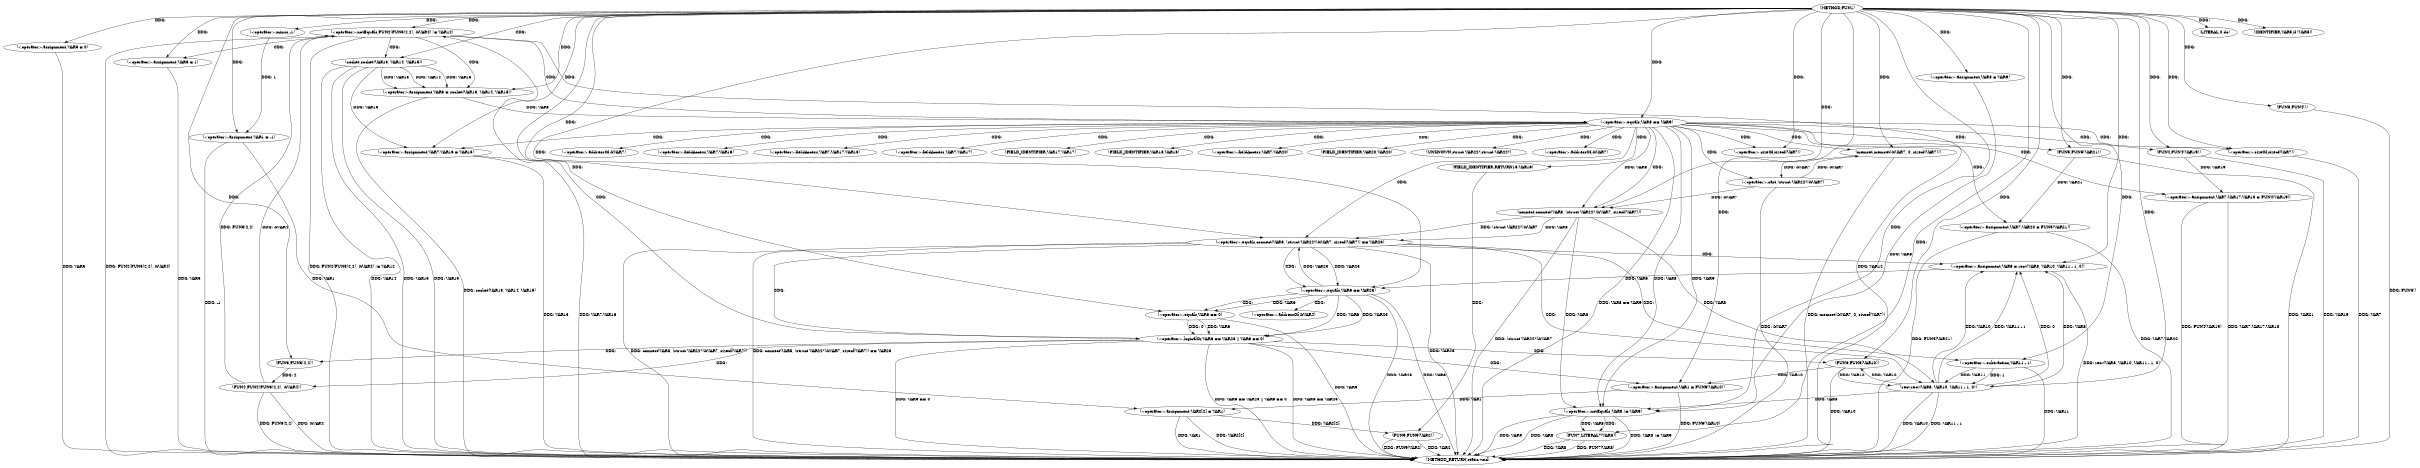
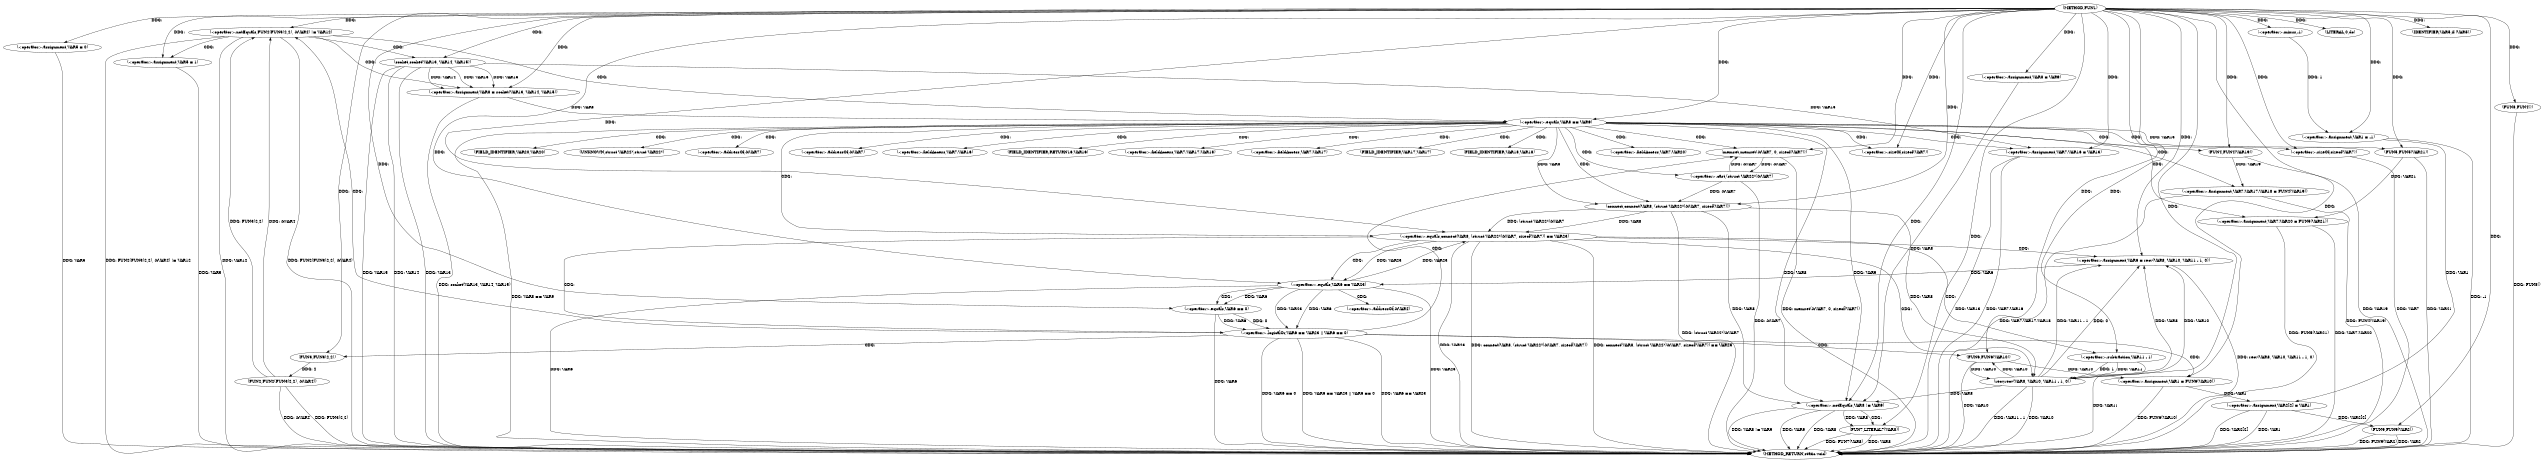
edge "(<operator>.equals,VAR8 == VAR9)" -> "(FUN5,FUN5(VAR21))": label "CDG: " -> "DDG: VAR13"
edge "(FIELD_IDENTIFIER,RETURN16,VAR16)" -> "(FUN9,FUN9(VAR2))": now "(METHOD,FUN1)" -> "(FUN9,FUN9(VAR2))"
edge "(<operator>.logicalOr,VAR6 == VAR23 || VAR6 == 0)" -> "(FUN2,FUN2(FUN3(2,2), &VAR4))": now "(<operator>.logicalOr,VAR6 == VAR23 || VAR6 == 0)" -> "(memset,memset(&VAR7, 0, sizeof(VAR7)))"
